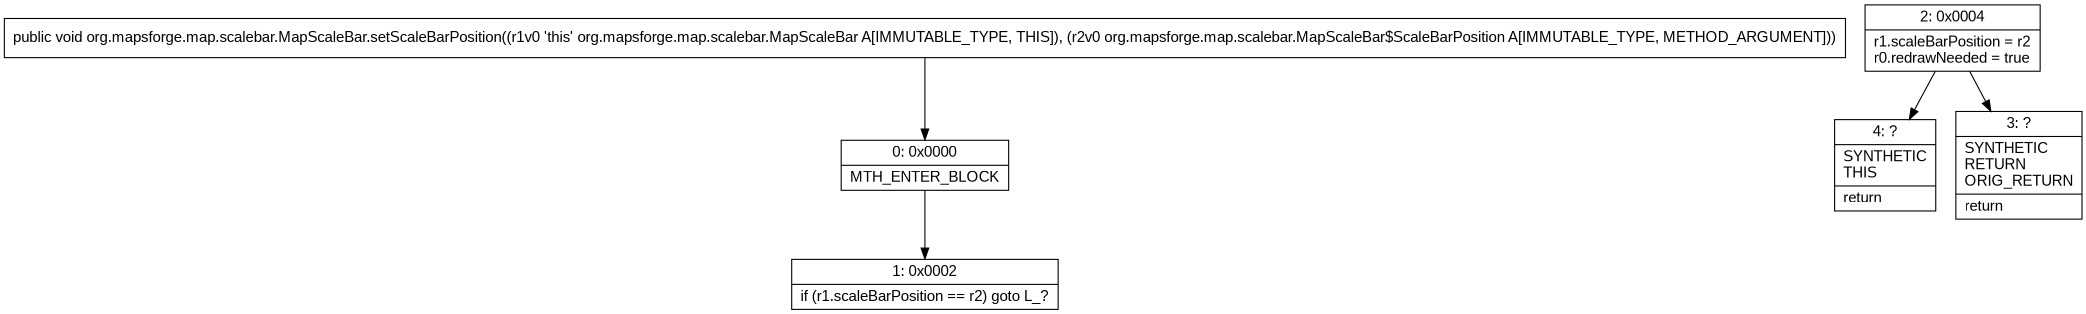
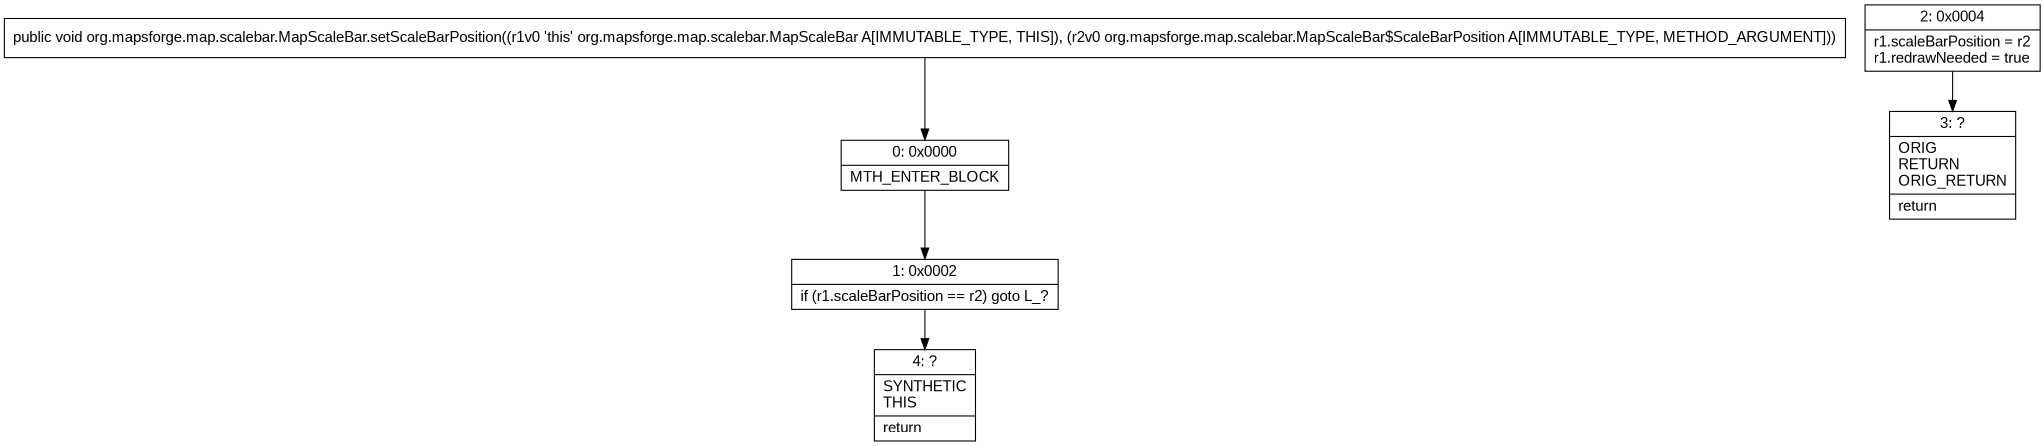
node "2: 0x0004": text "r0.redrawNeeded = true" -> "r1.redrawNeeded = true"
edge "2: 0x0004" -> "4: ?": now "1: 0x0002" -> "4: ?"
node "3: ?": text "SYNTHETIC" -> "ORIG"
